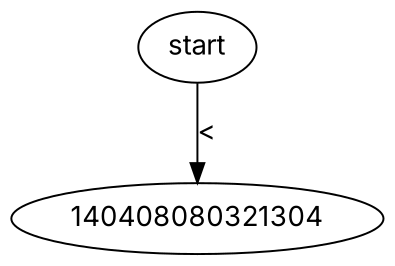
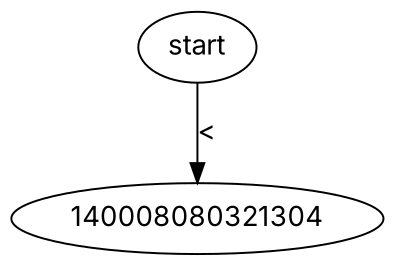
node "140408080321304": label "140408080321304" -> "140008080321304"
